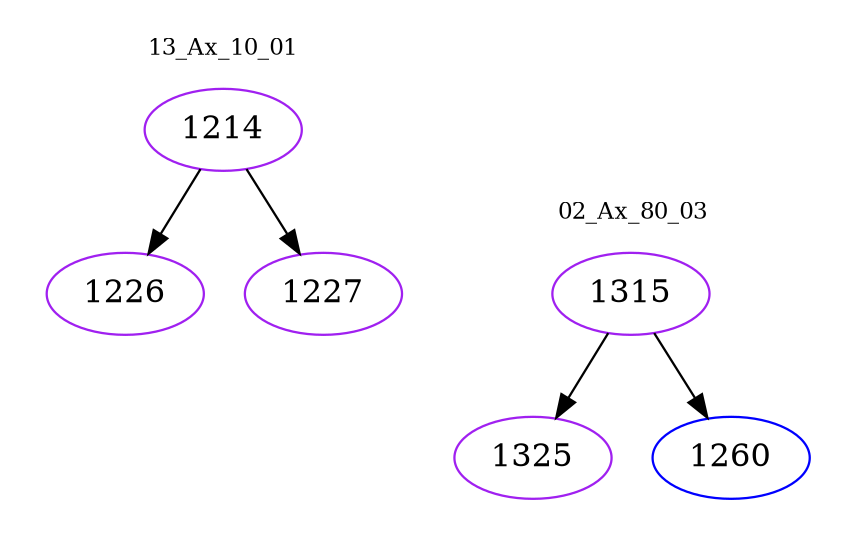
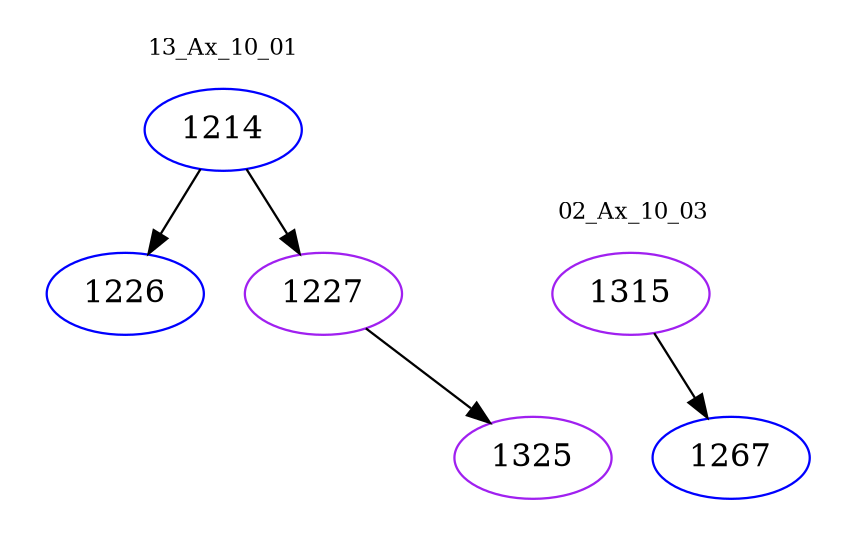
node "1214": color purple -> blue
cluster "02_Ax_80_03": label "02_Ax_80_03" -> "02_Ax_10_03"
node "1226": color purple -> blue
edge "1315" -> "1325": now "1227" -> "1325"
node "1260": label "1260" -> "1267"
